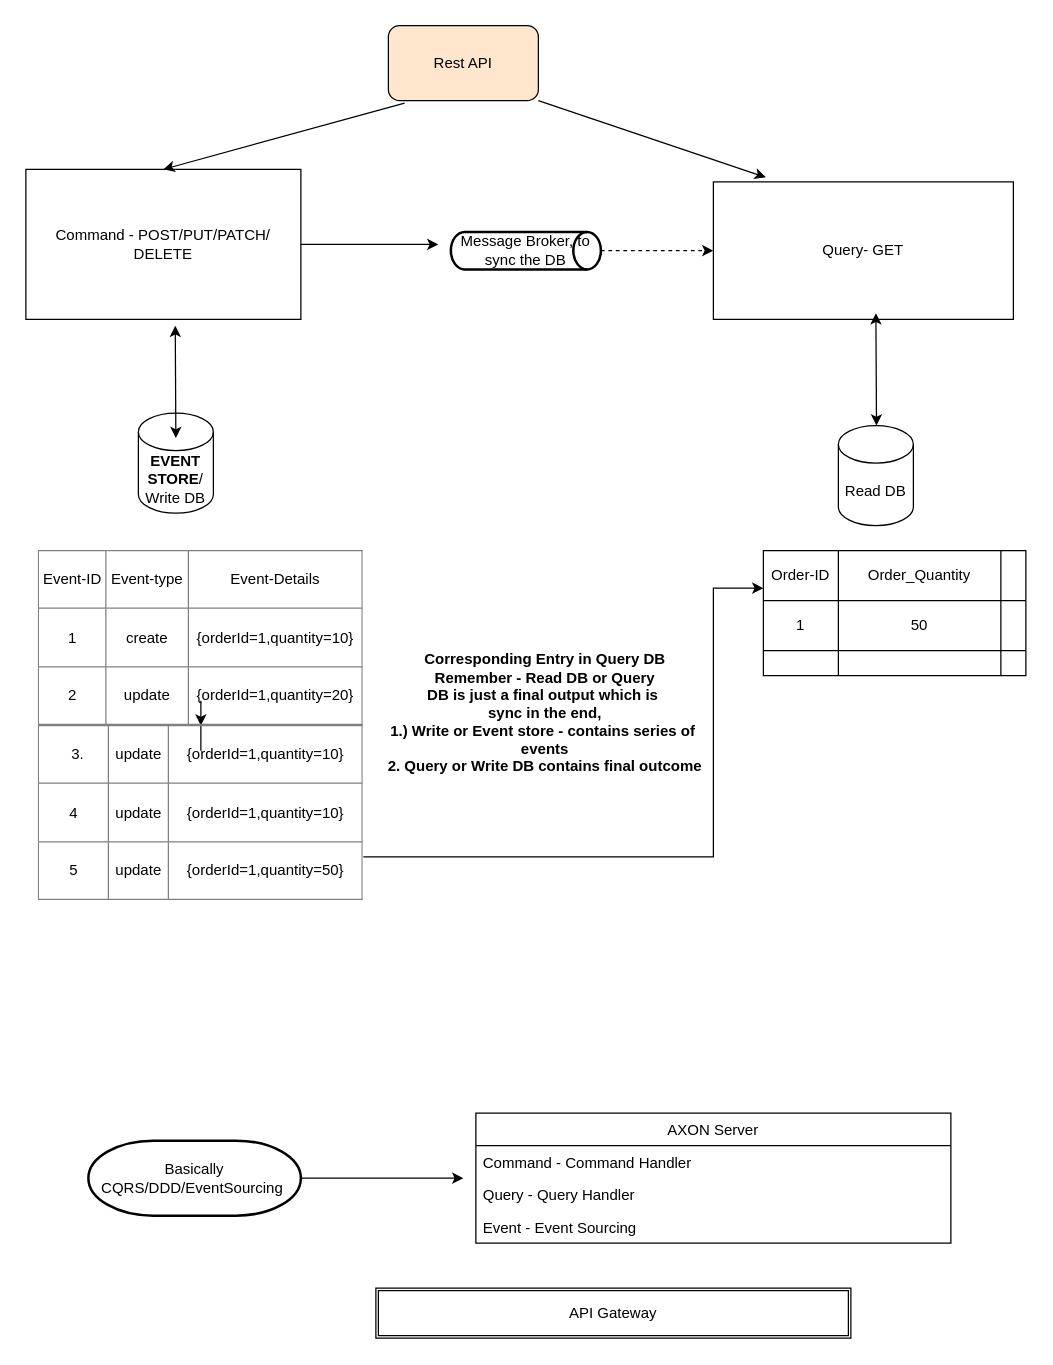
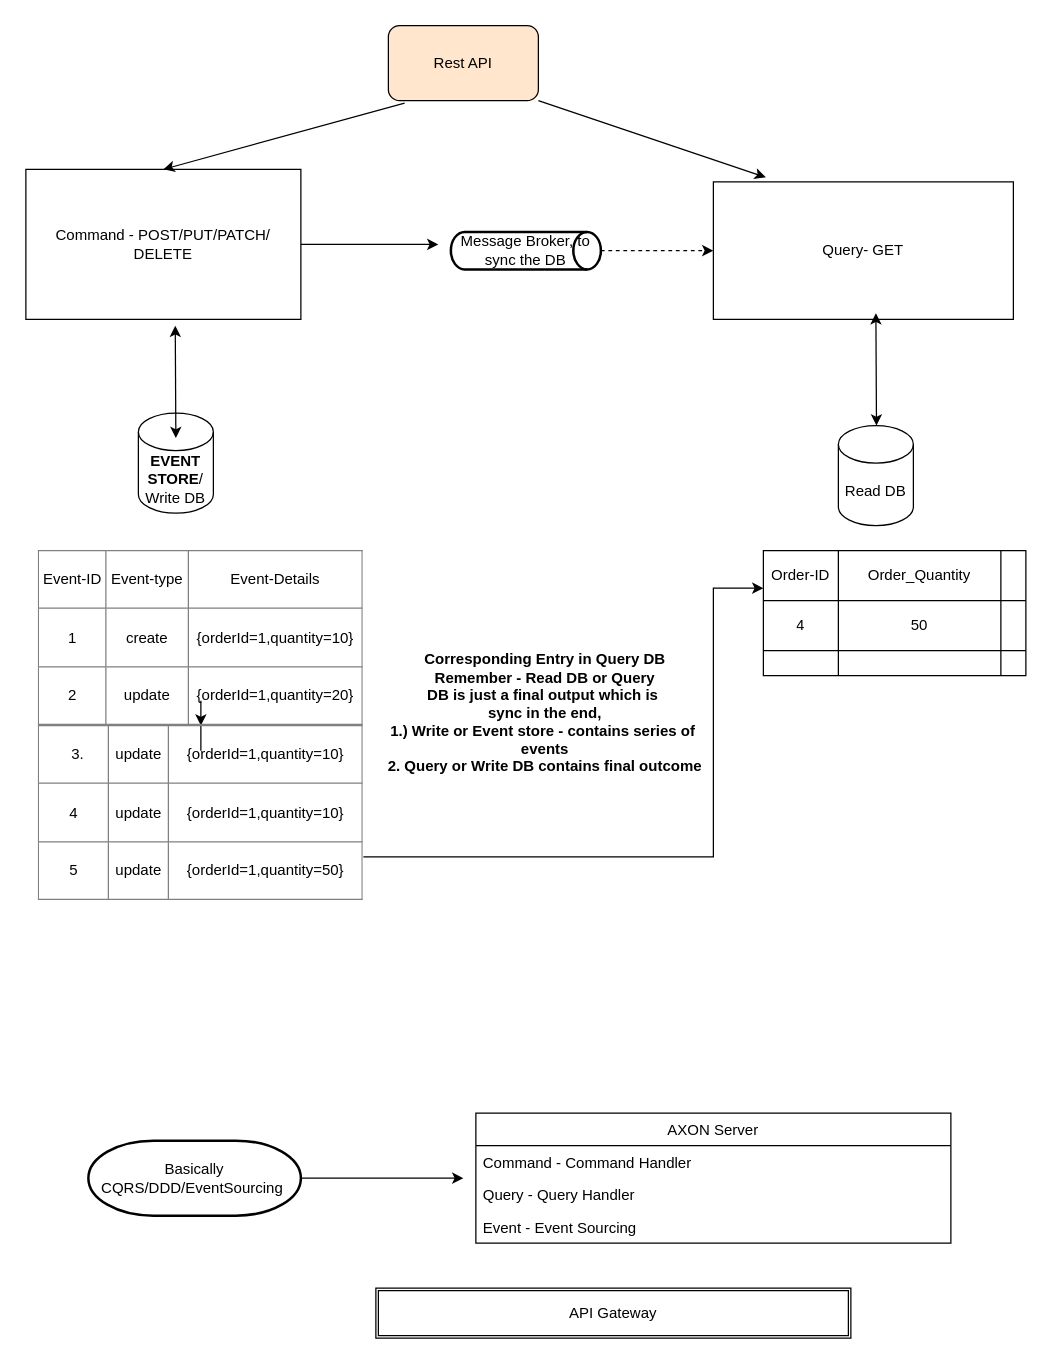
node "1": label "1" -> "4"
